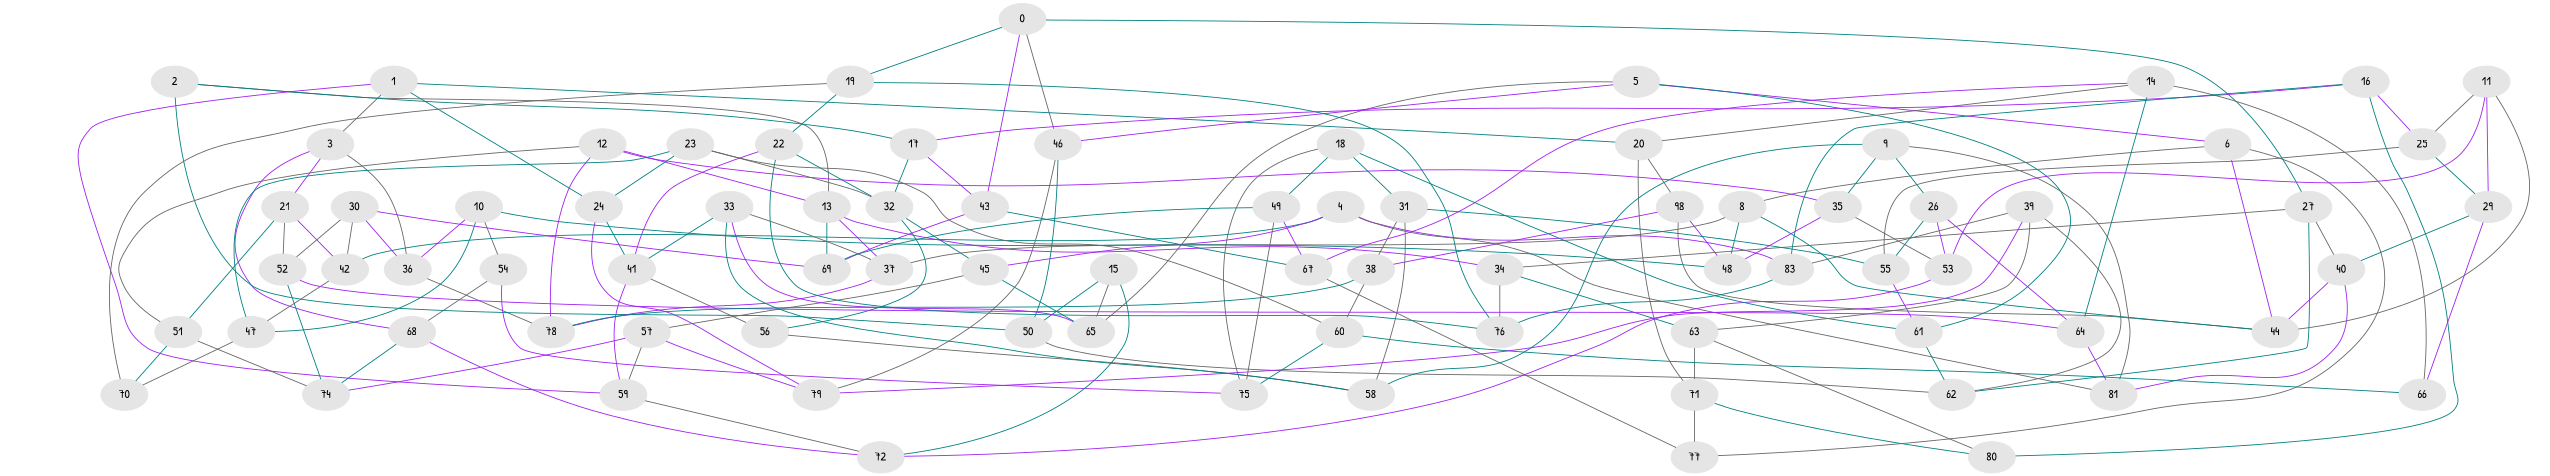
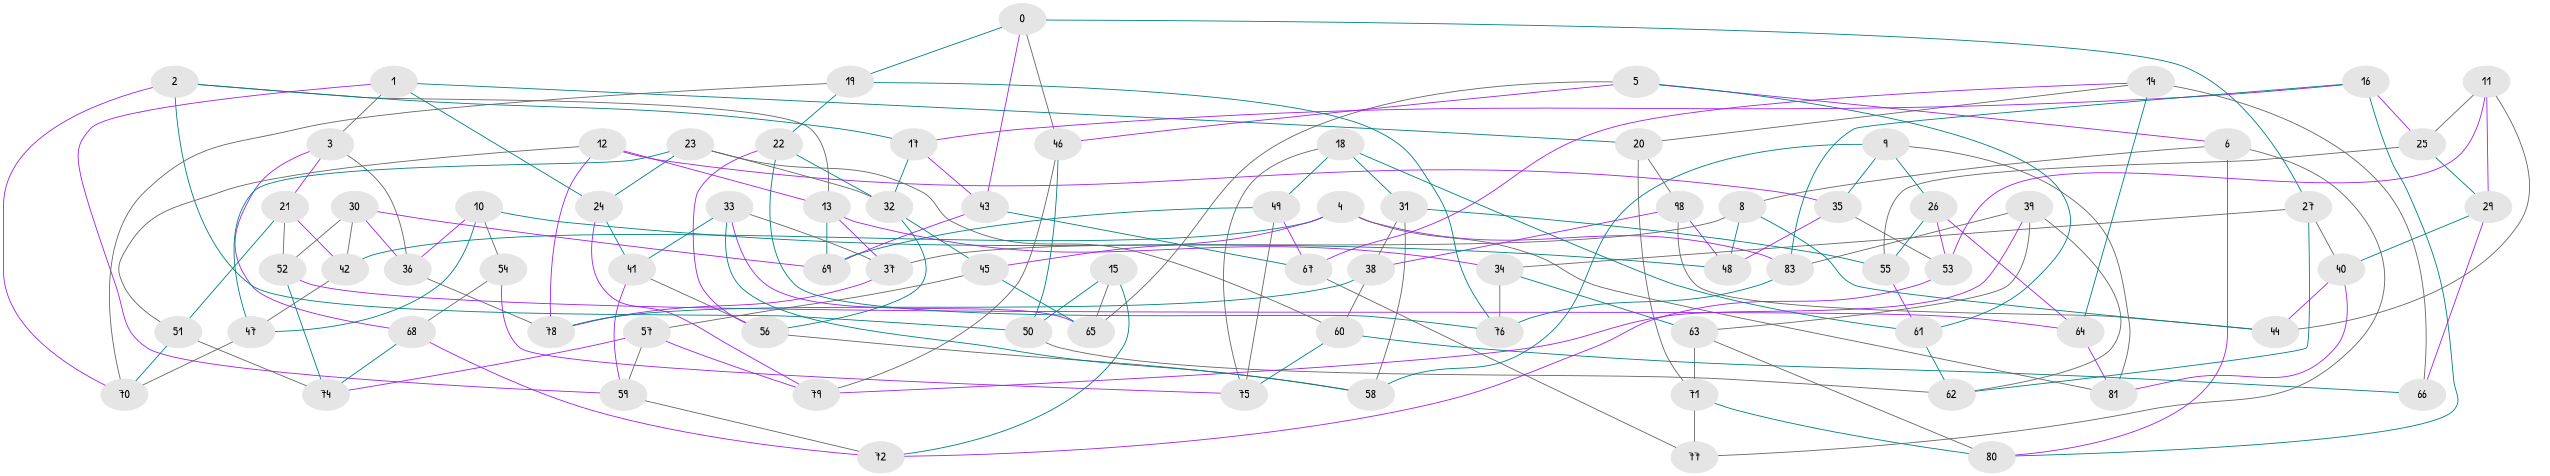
edge "22" -- "41": now "22" -- "56"
edge "2" -- "70": added
edge "6" -- "44": now "6" -- "80"
